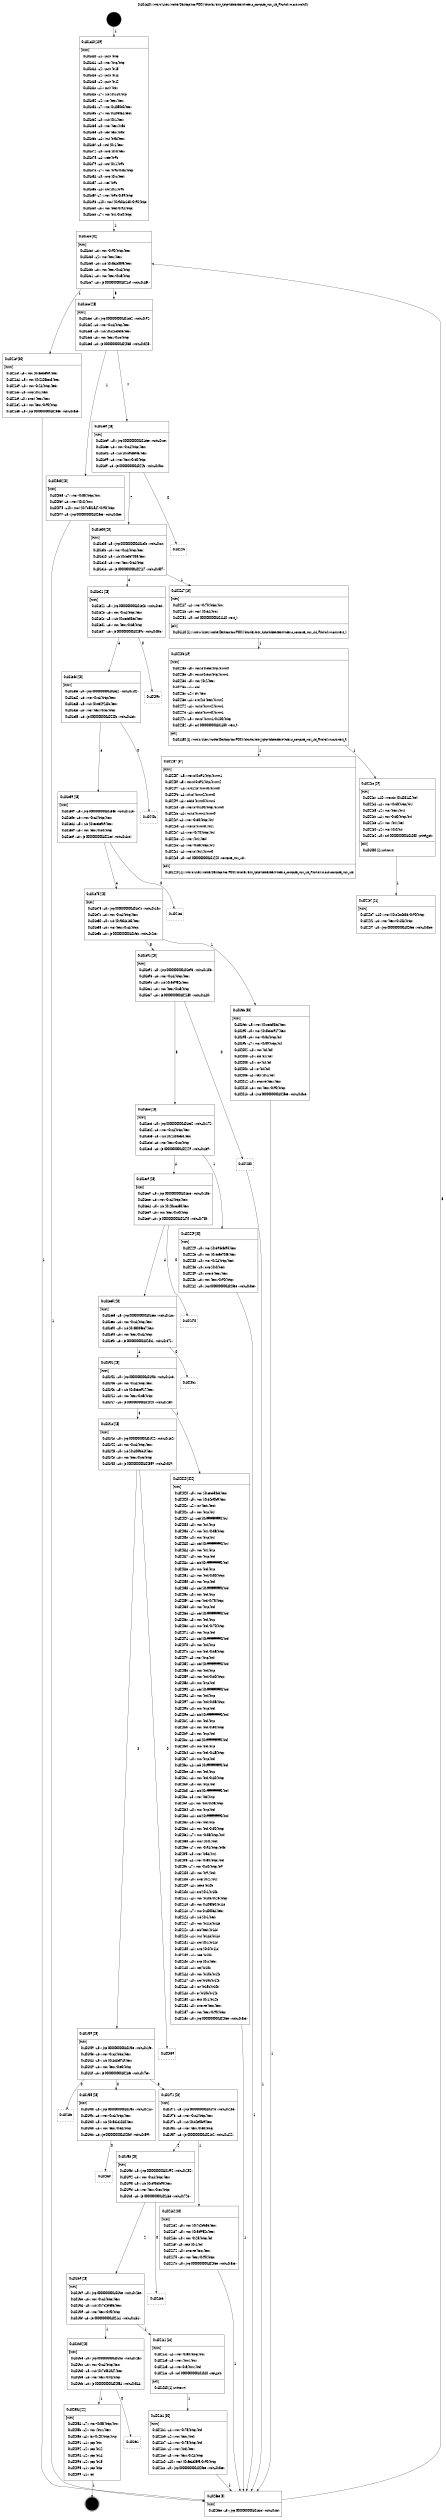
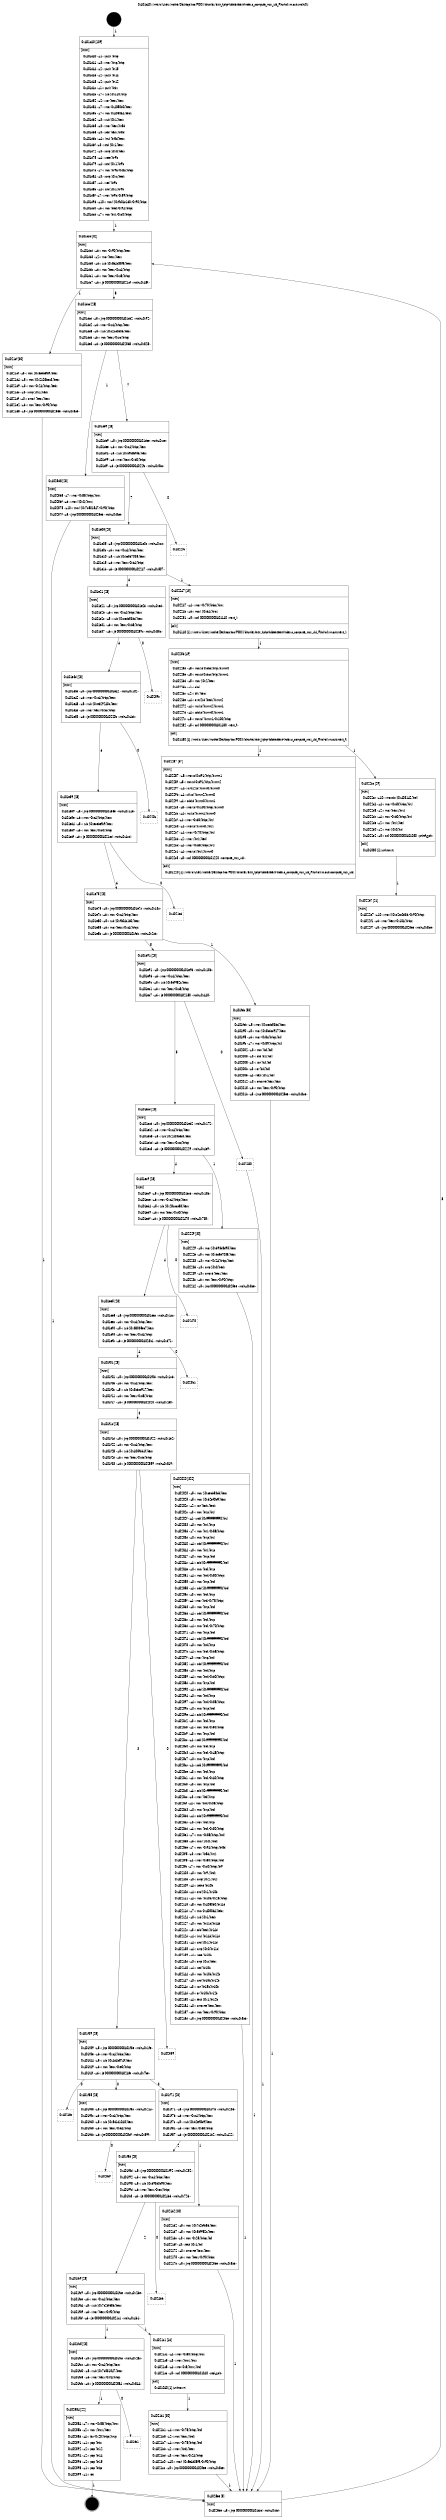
edge "0x401f01 [28]" -> "0x402020 [322]": removed, label "1"
